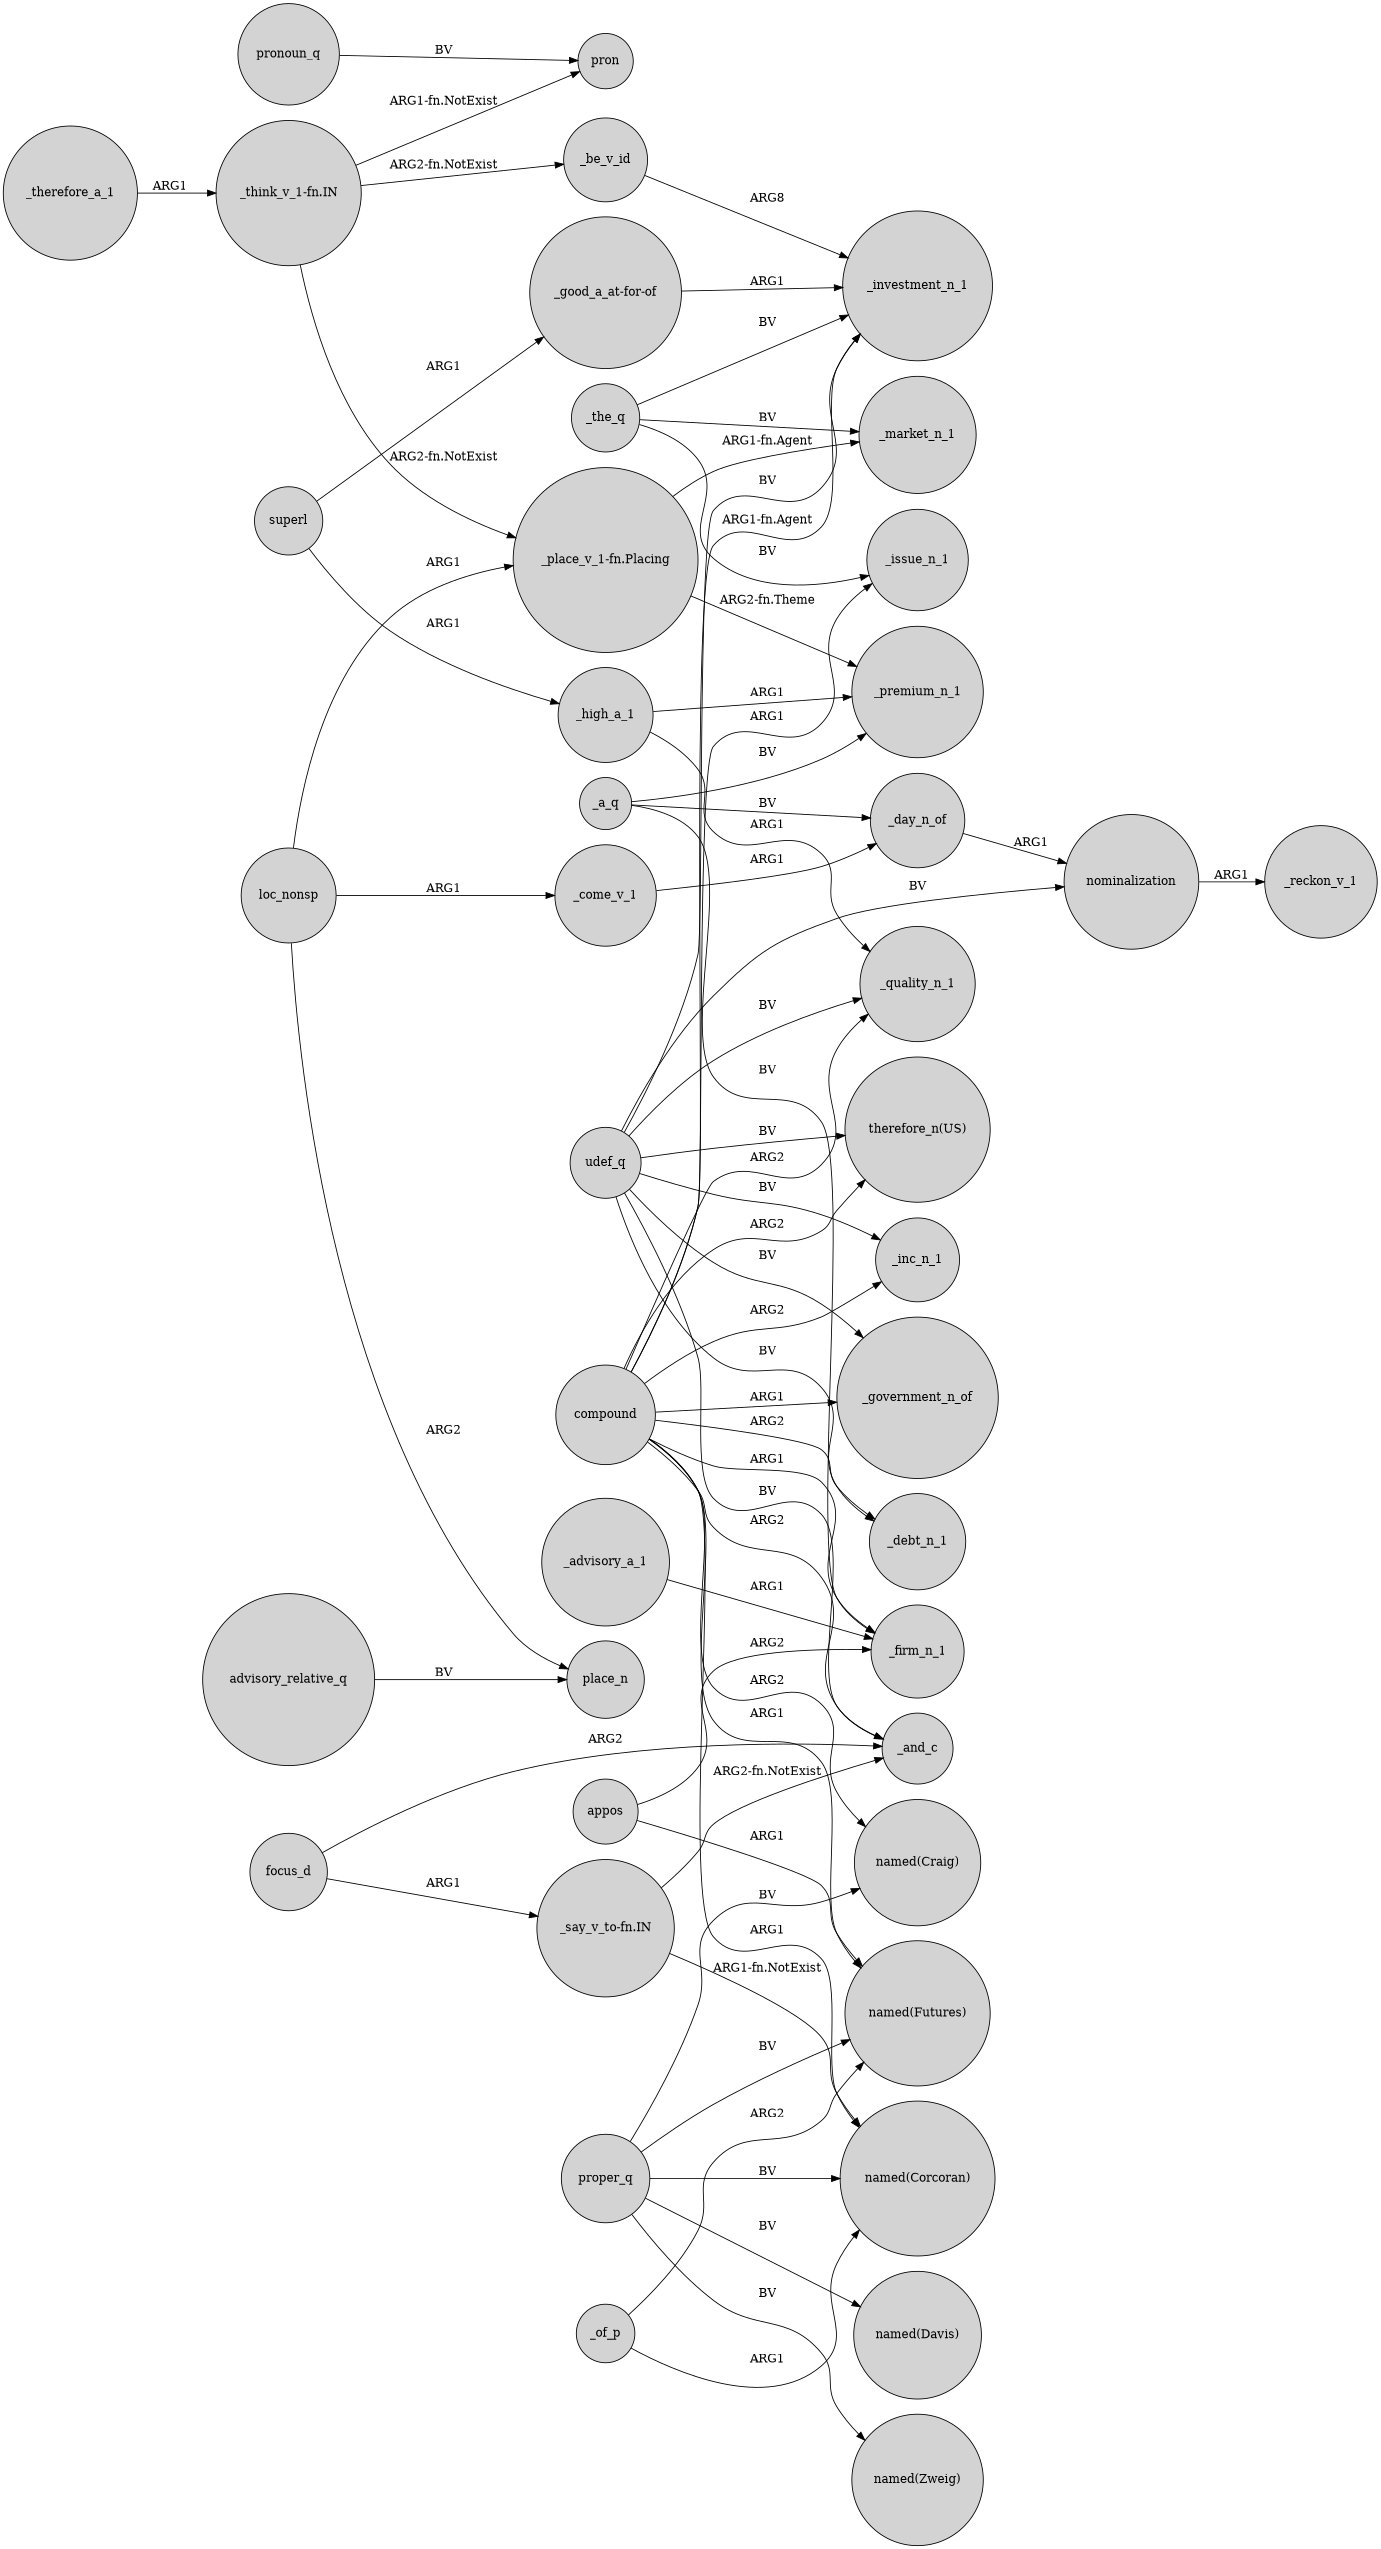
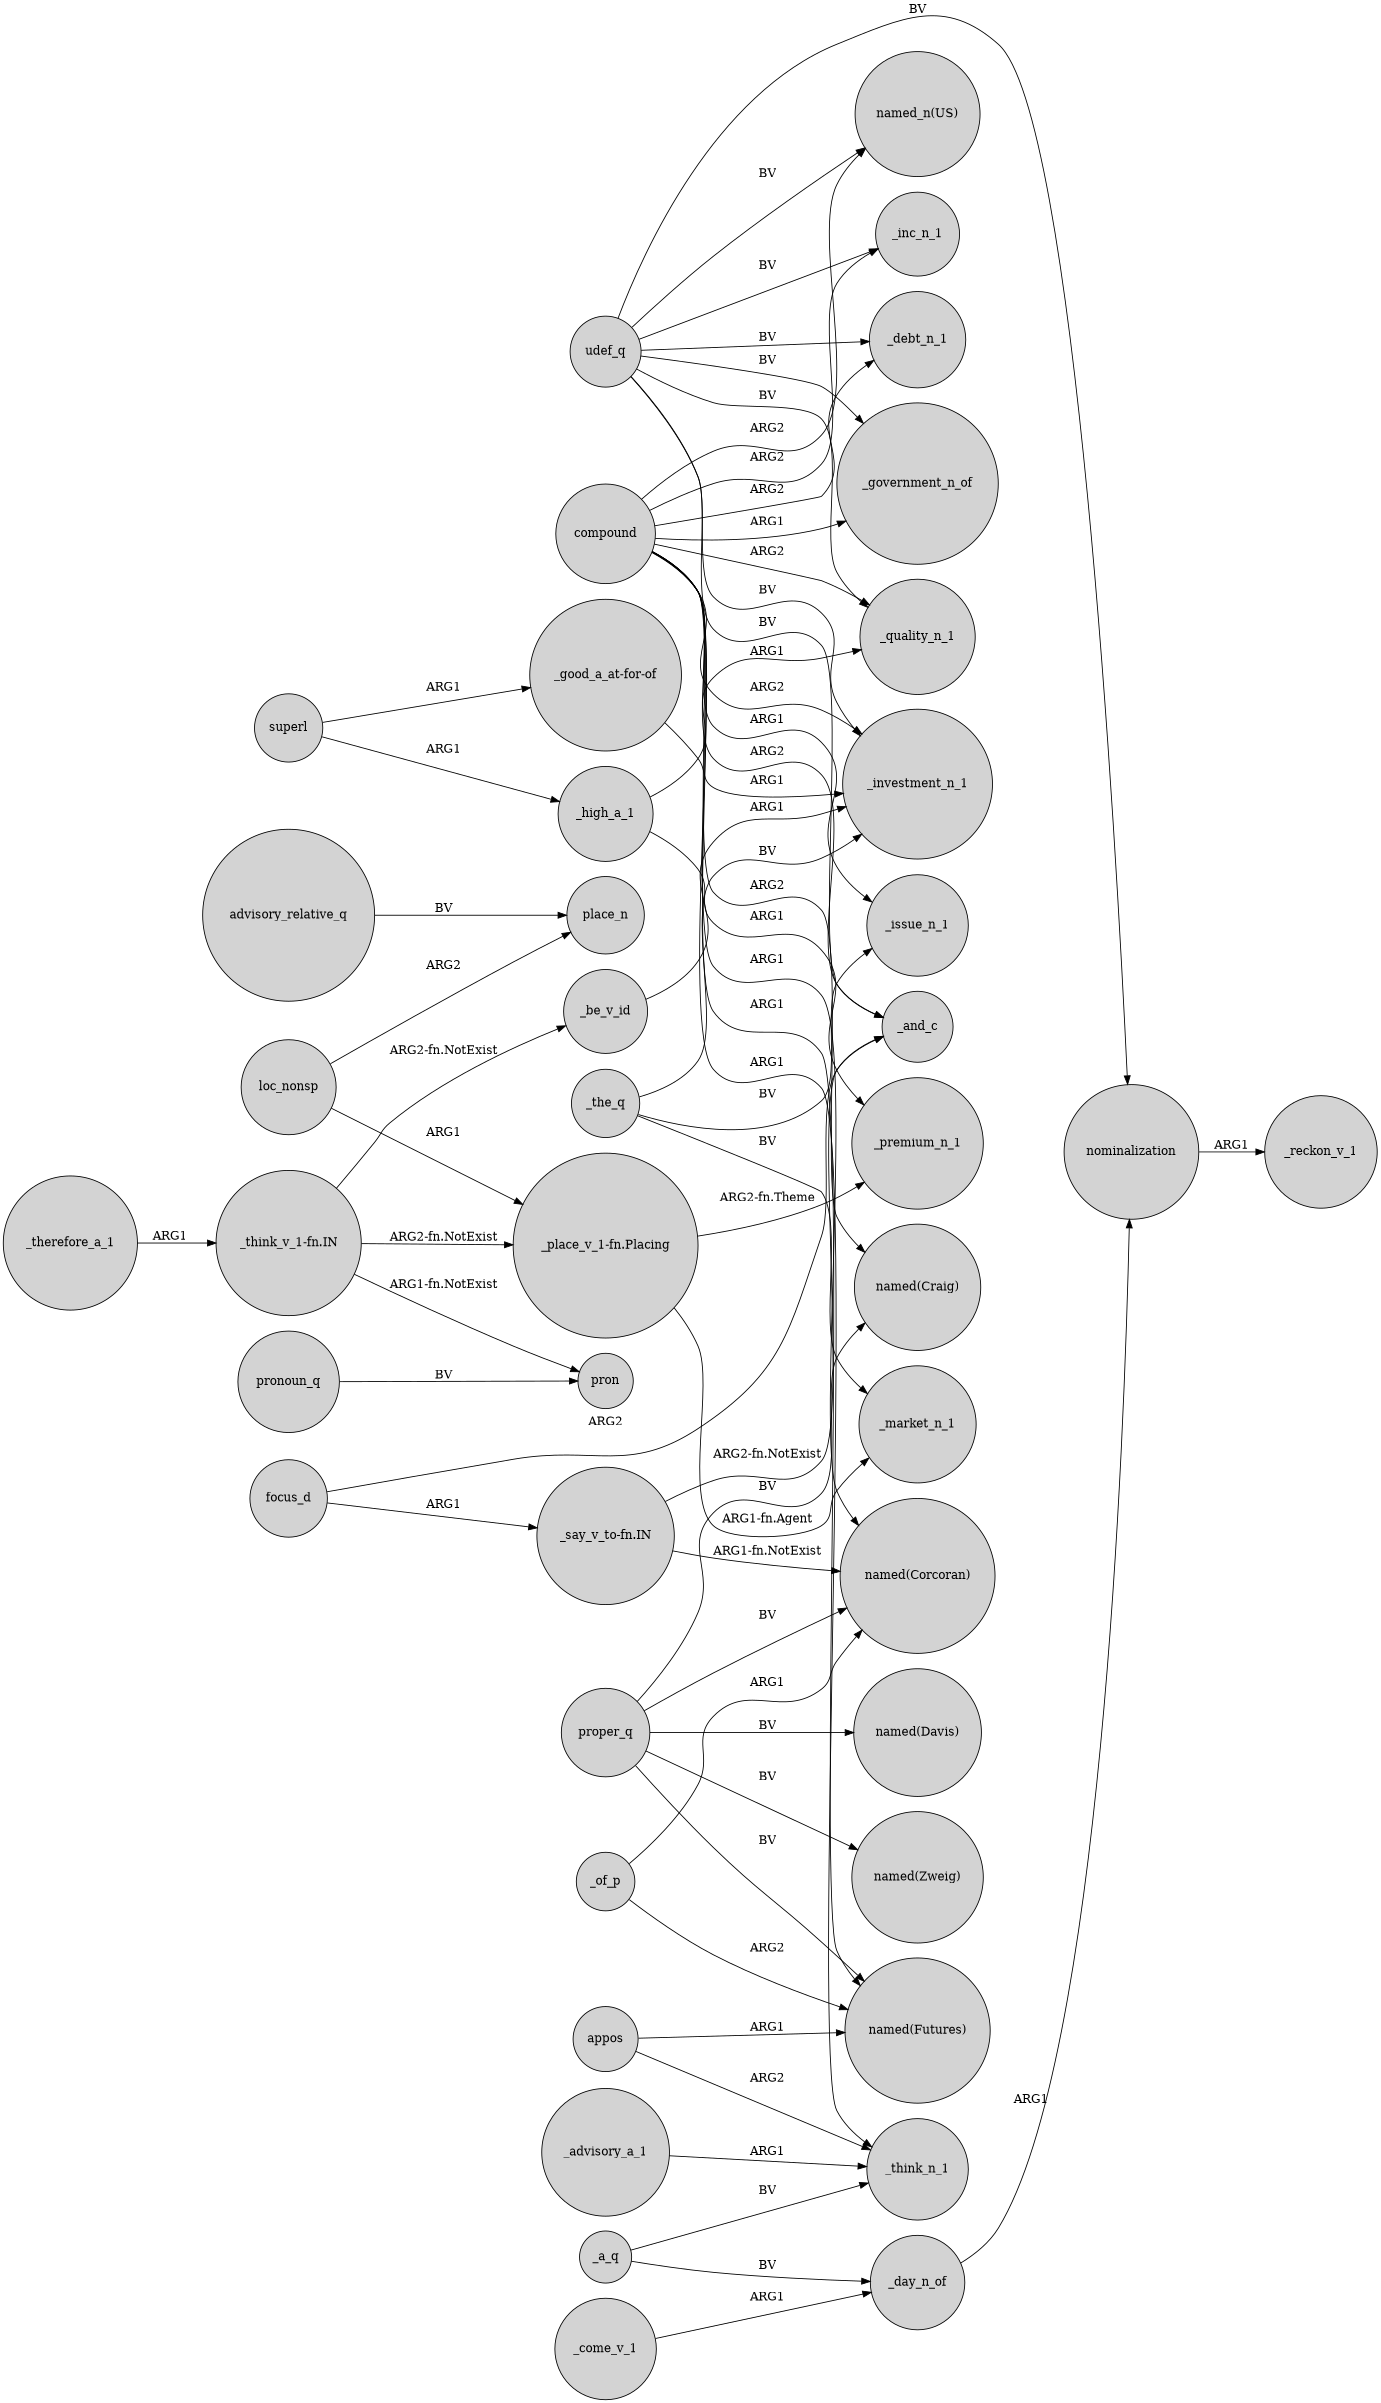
edge "_be_v_id" -> "_investment_n_1": label "ARG8" -> "ARG1"
edge "compound" -> "_investment_n_1": label "ARG1-fn.Agent" -> "ARG2"
edge "_a_q" -> "_premium_n_1": removed, label "BV"
edge "loc_nonsp" -> "_come_v_1": removed, label "ARG1"
node "therefore_n(US)": label "therefore_n(US)" -> "named_n(US)"
node "_firm_n_1": label "_firm_n_1" -> "_think_n_1"
